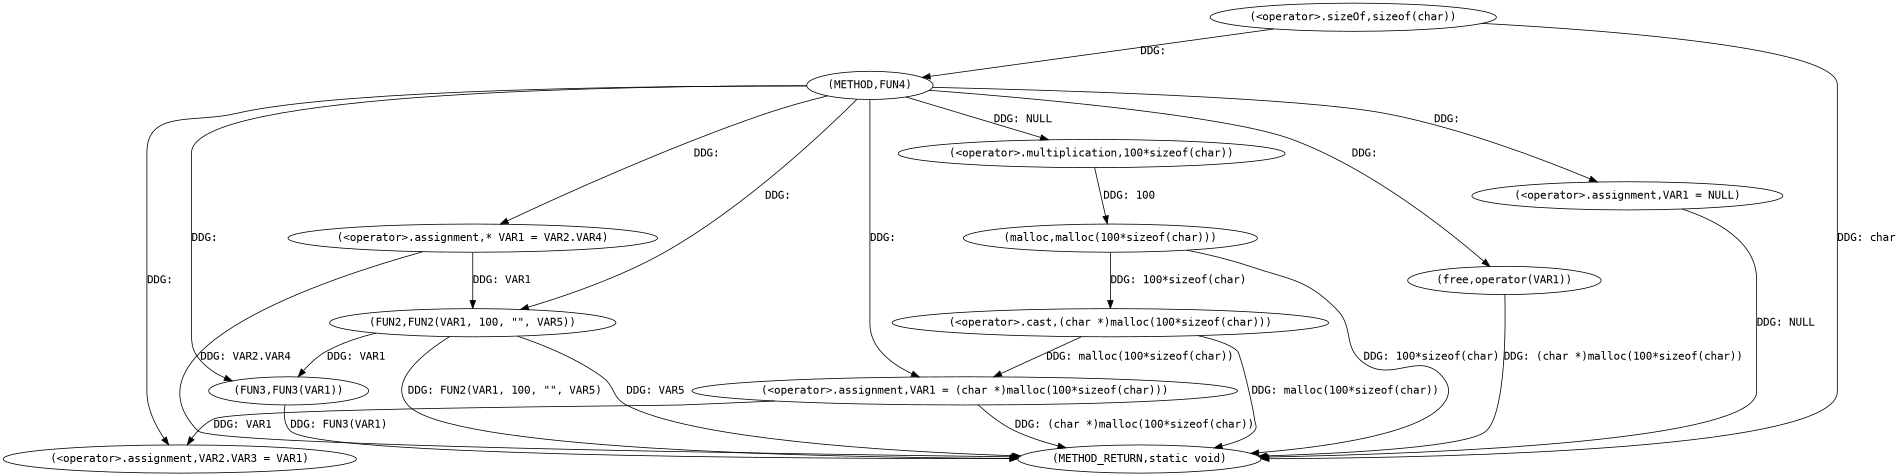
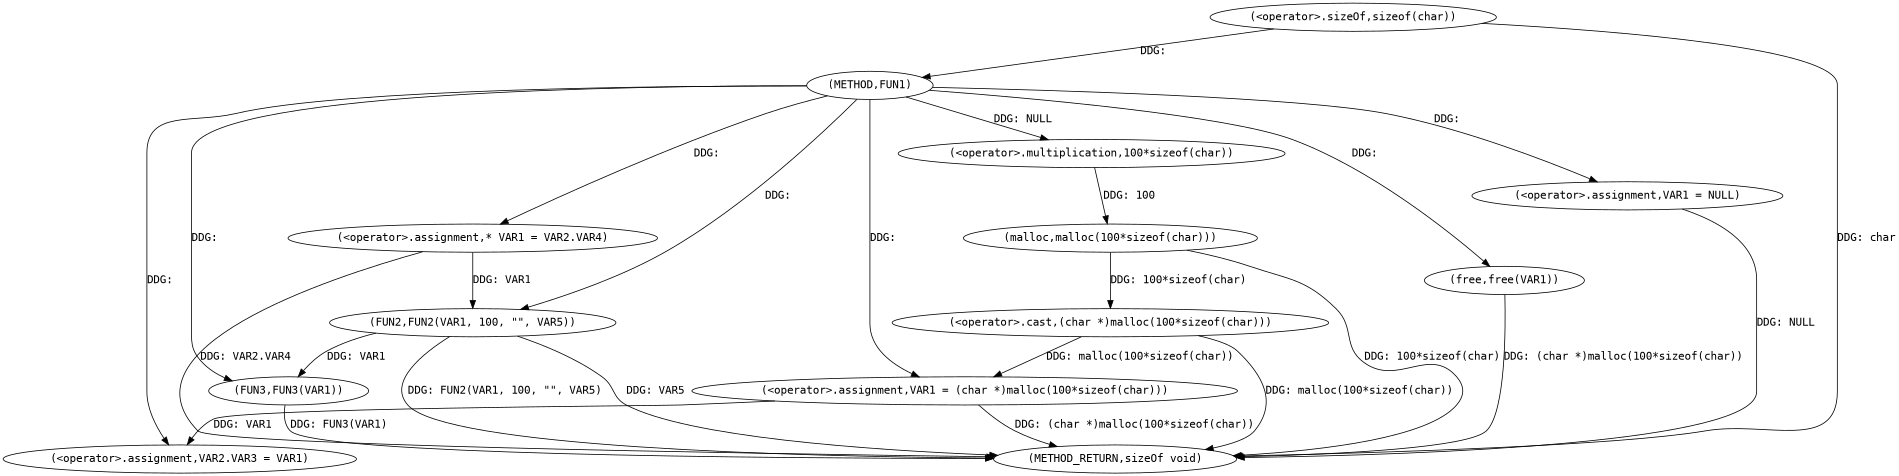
node "(METHOD,FUN4)": label "(METHOD,FUN4)" -> "(METHOD,FUN1)"
node "(free,operator(VAR1))": label "(free,operator(VAR1))" -> "(free,free(VAR1))"
node "(METHOD_RETURN,static void)": label "(METHOD_RETURN,static void)" -> "(METHOD_RETURN,sizeOf void)"
